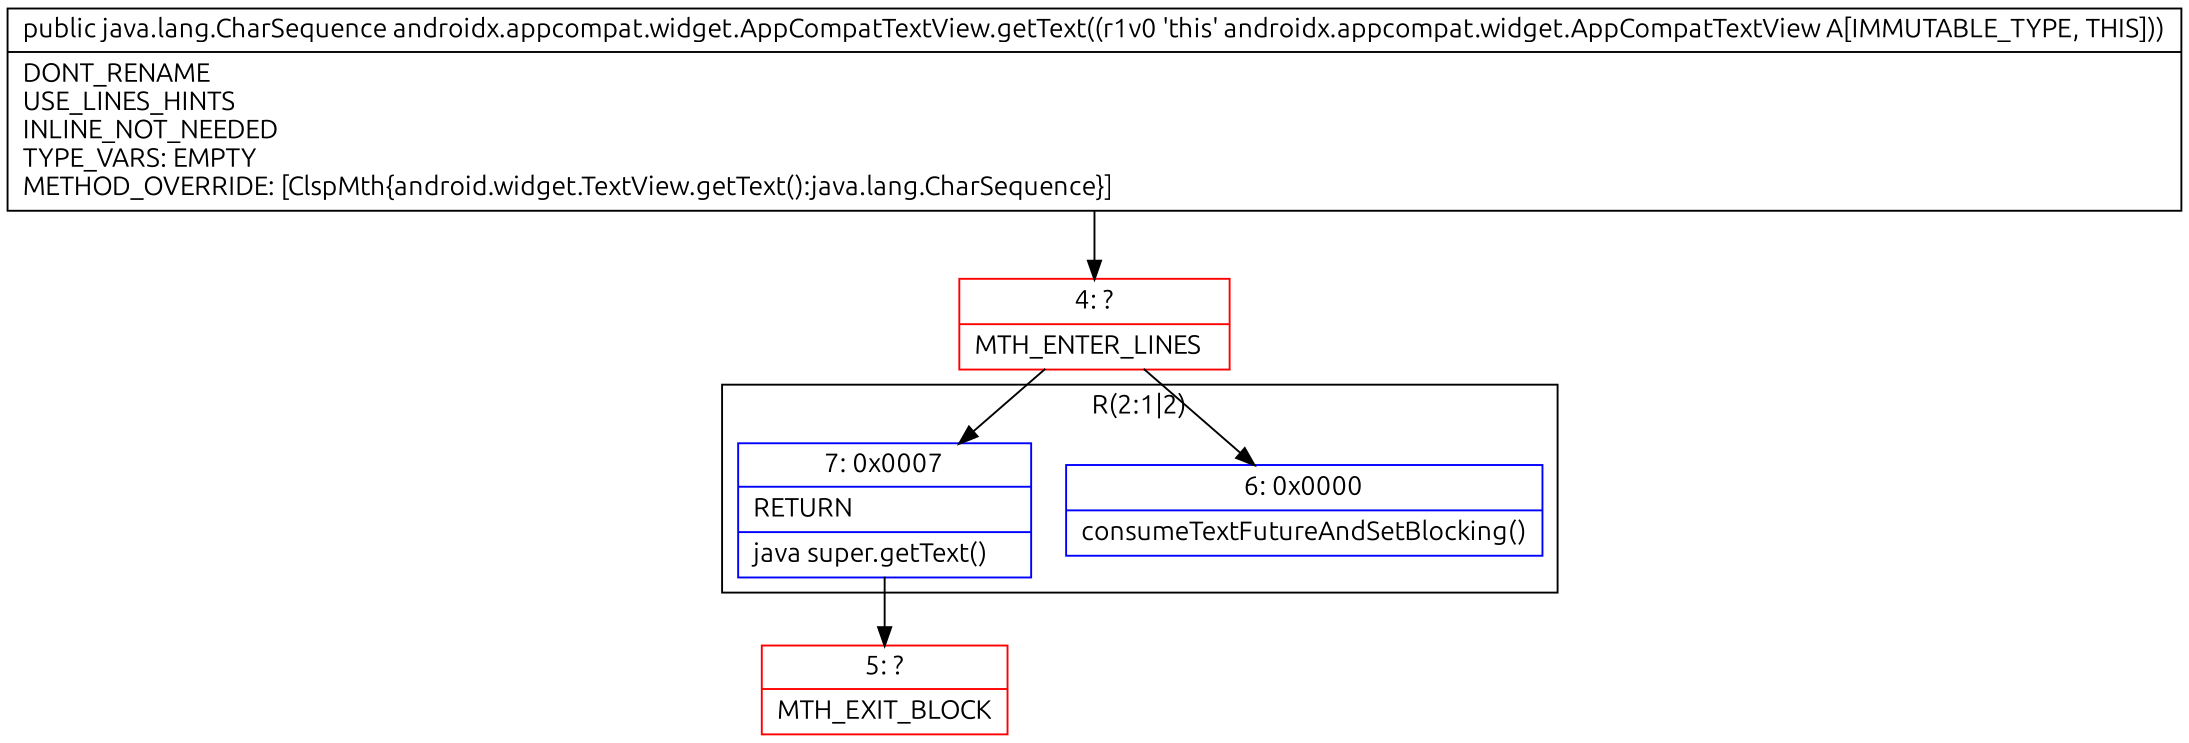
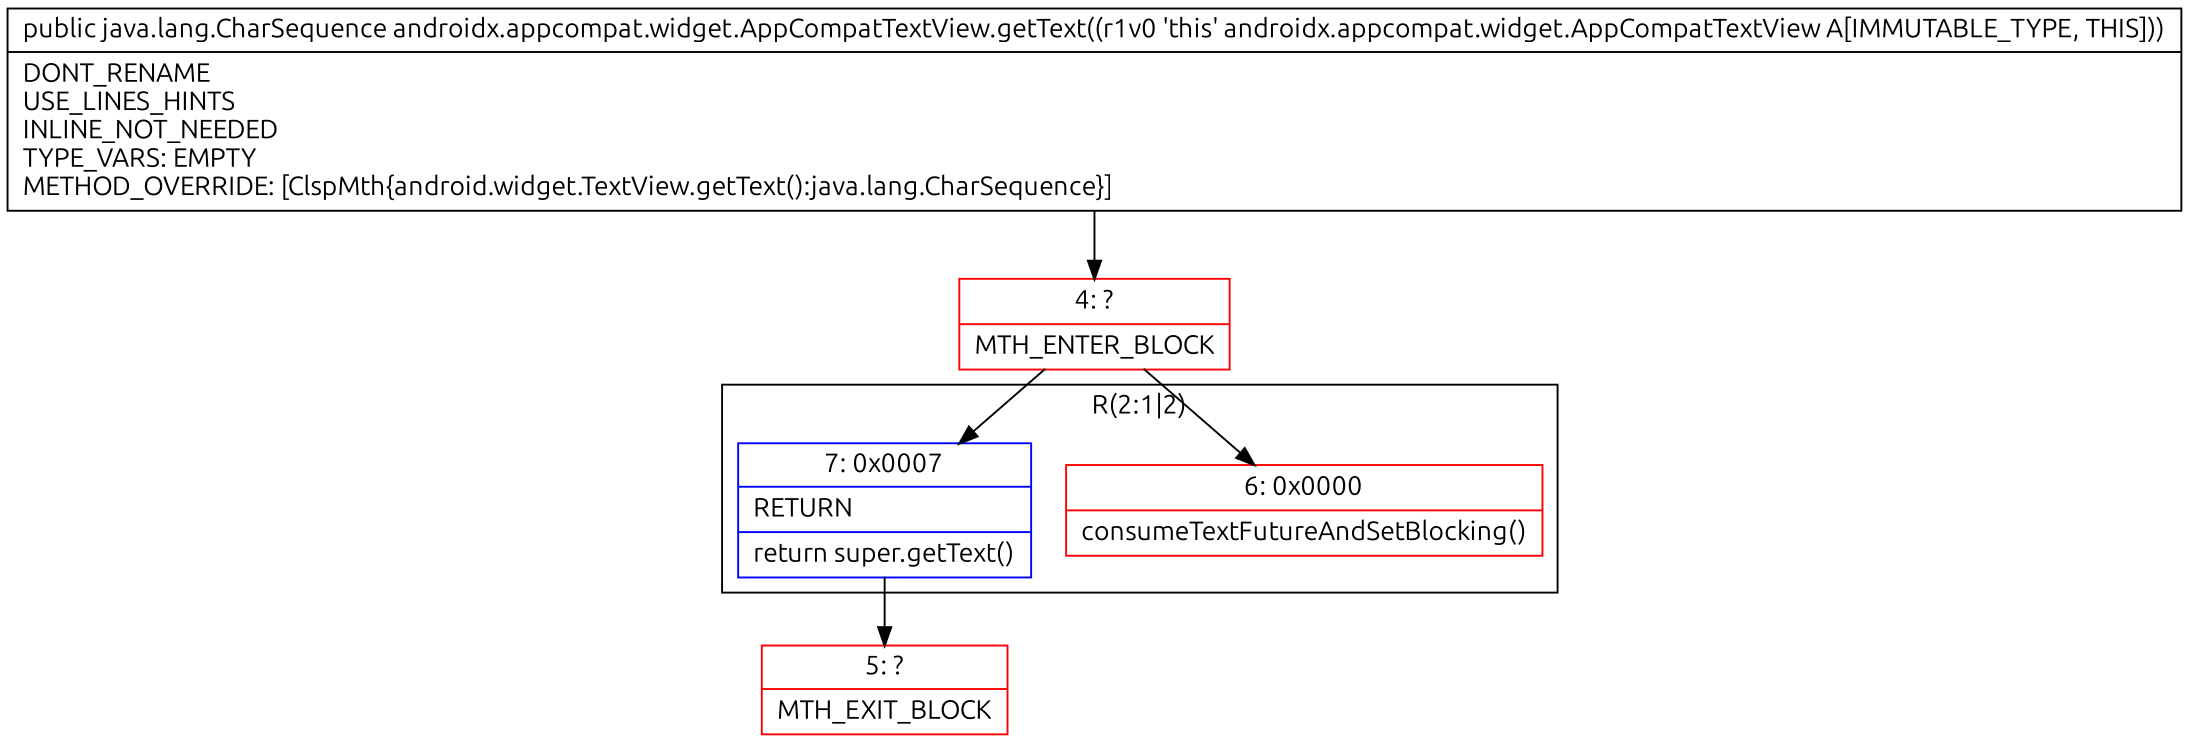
node "4: ?": text "MTH_ENTER_LINES" -> "MTH_ENTER_BLOCK"
node "6: 0x0000": color blue -> red
node "7: 0x0007": text "java super.getText()" -> "return super.getText()"
